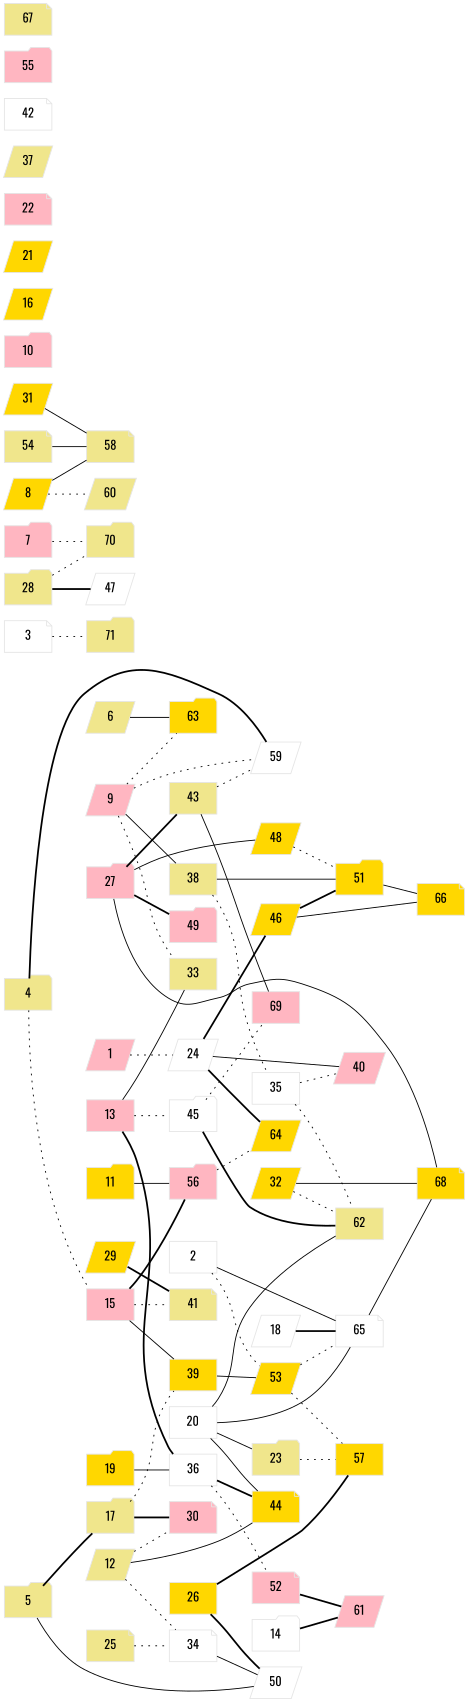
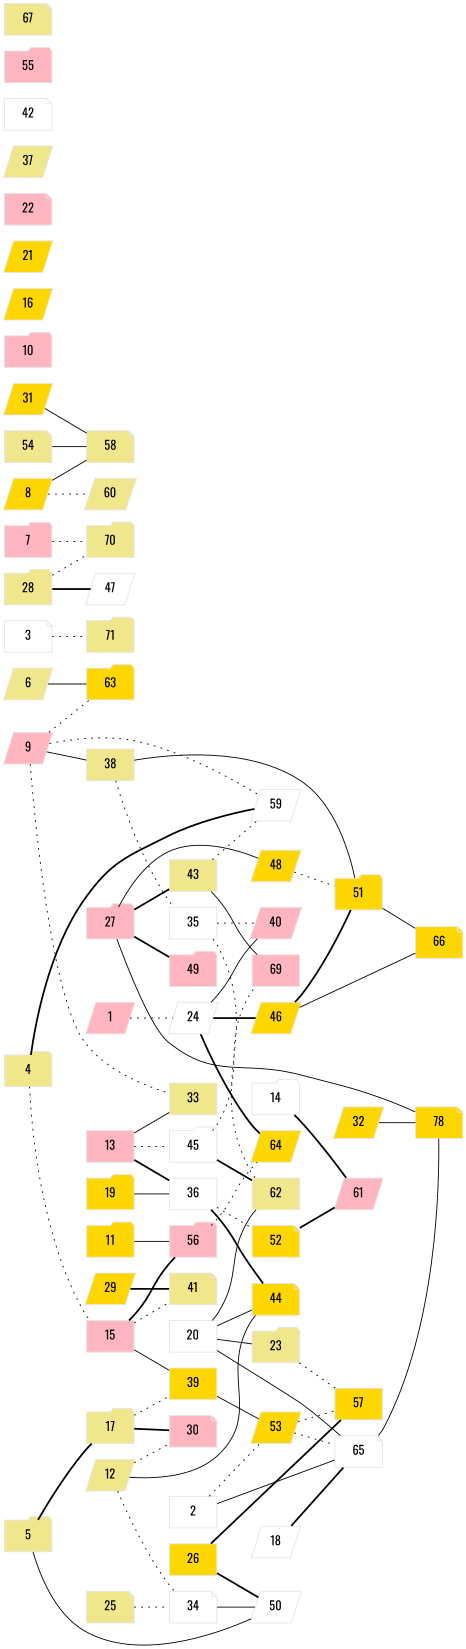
node "68": label "68" -> "78"
edge "32" -- "62": removed
node "52": fillcolor lightpink -> gold
